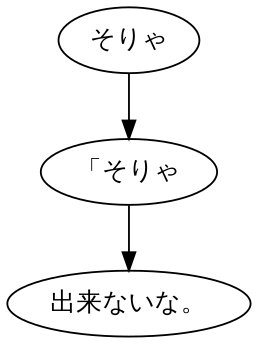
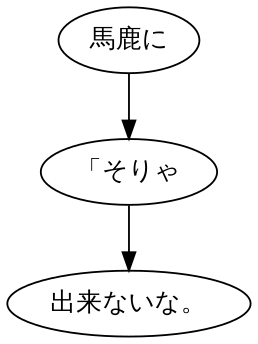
node "そりゃ": label "そりゃ" -> "馬鹿に"
